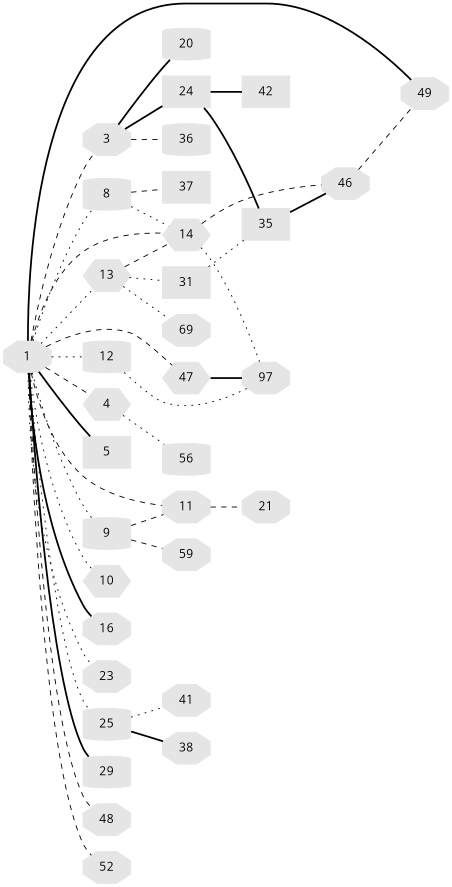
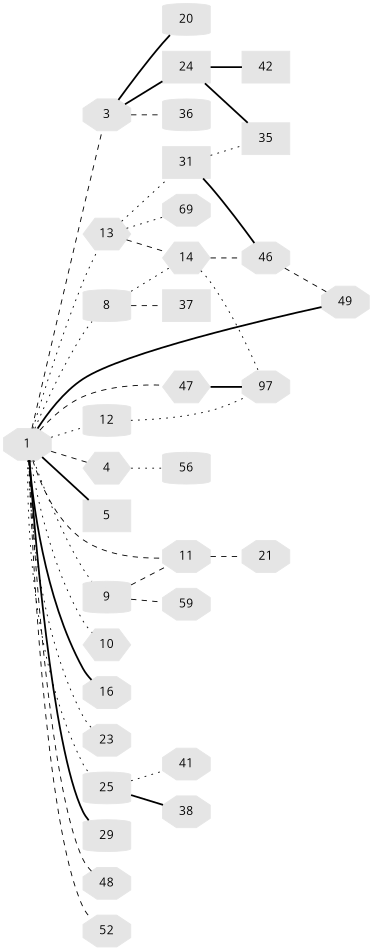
edge "46" -- "35": now "46" -- "31"
edge "14" -- "1": removed
